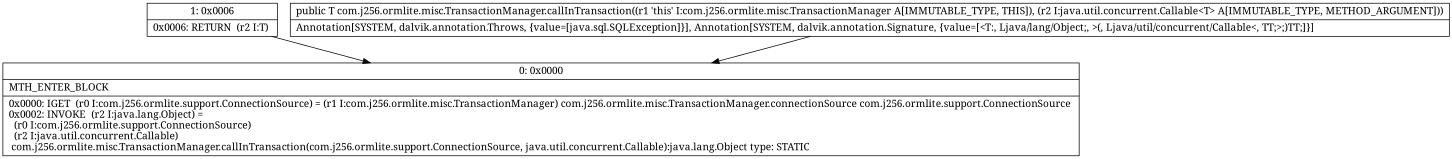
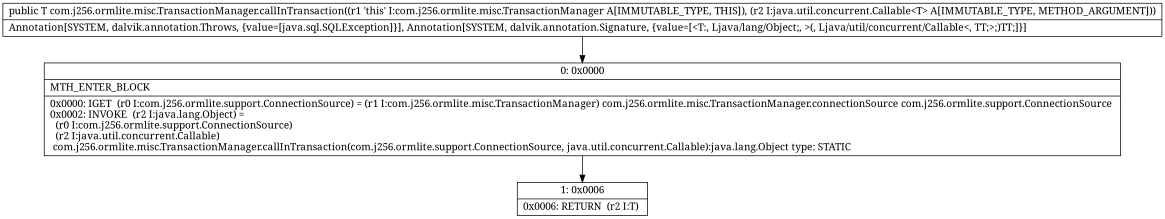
edge "1: 0x0006" -> "0: 0x0000": reversed
